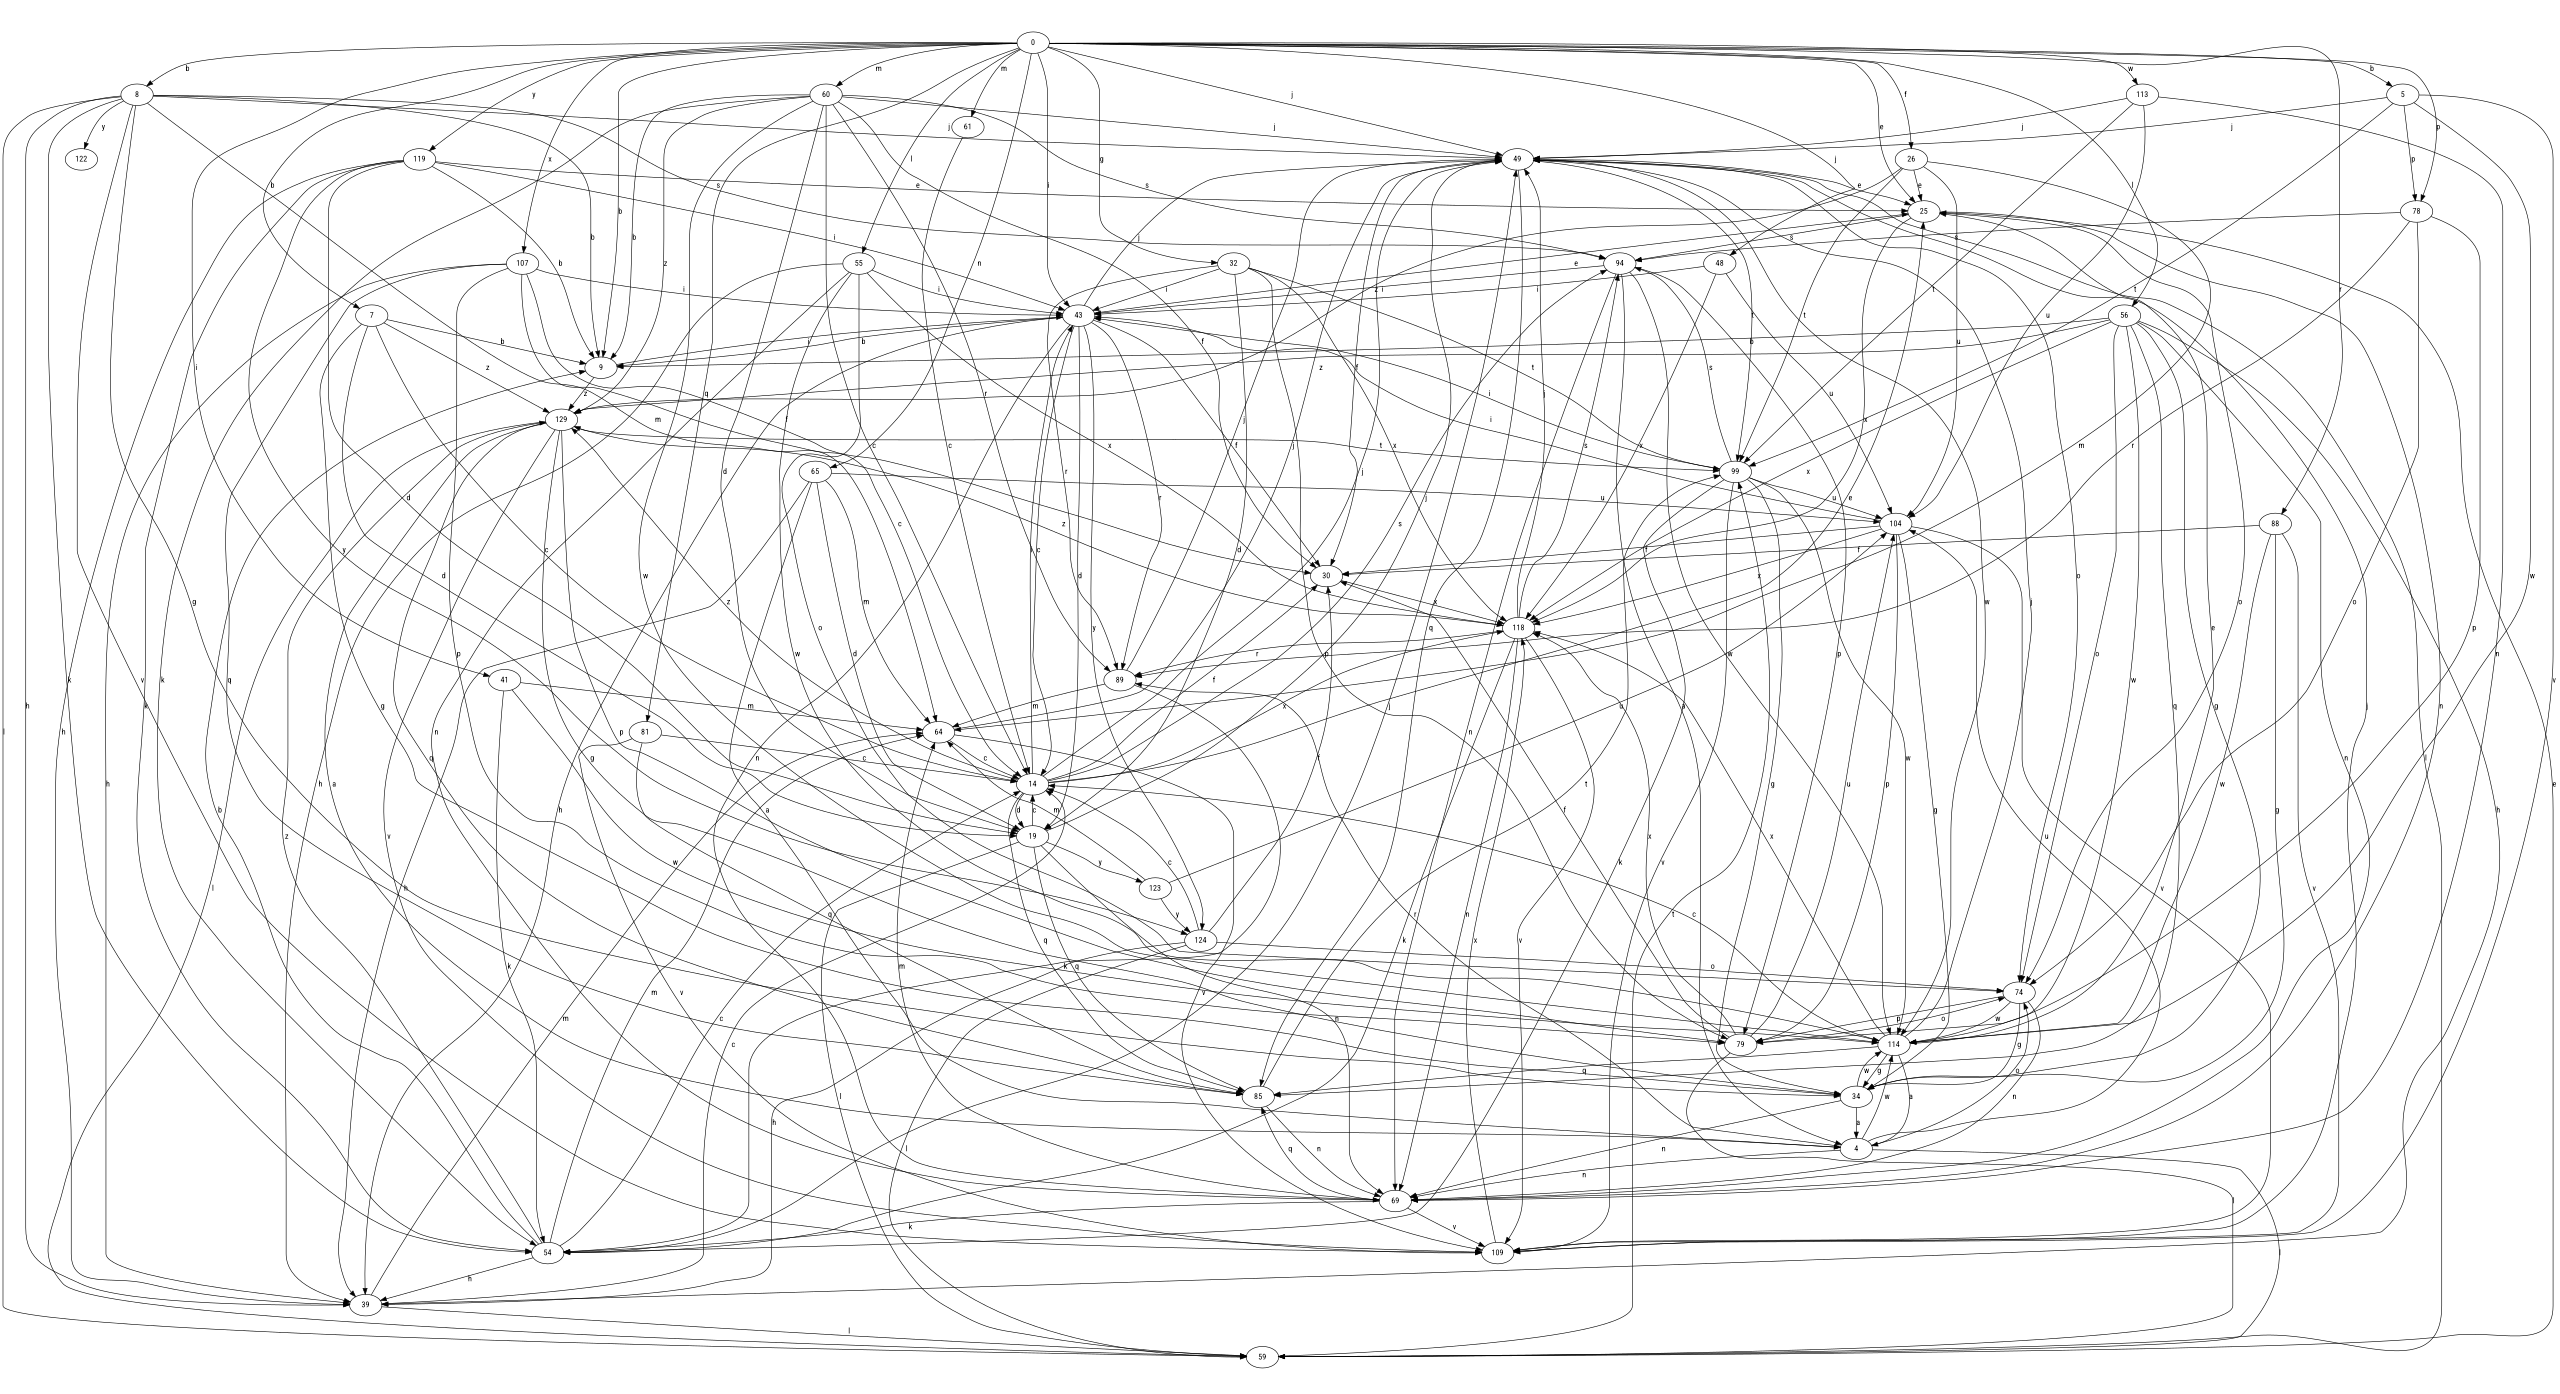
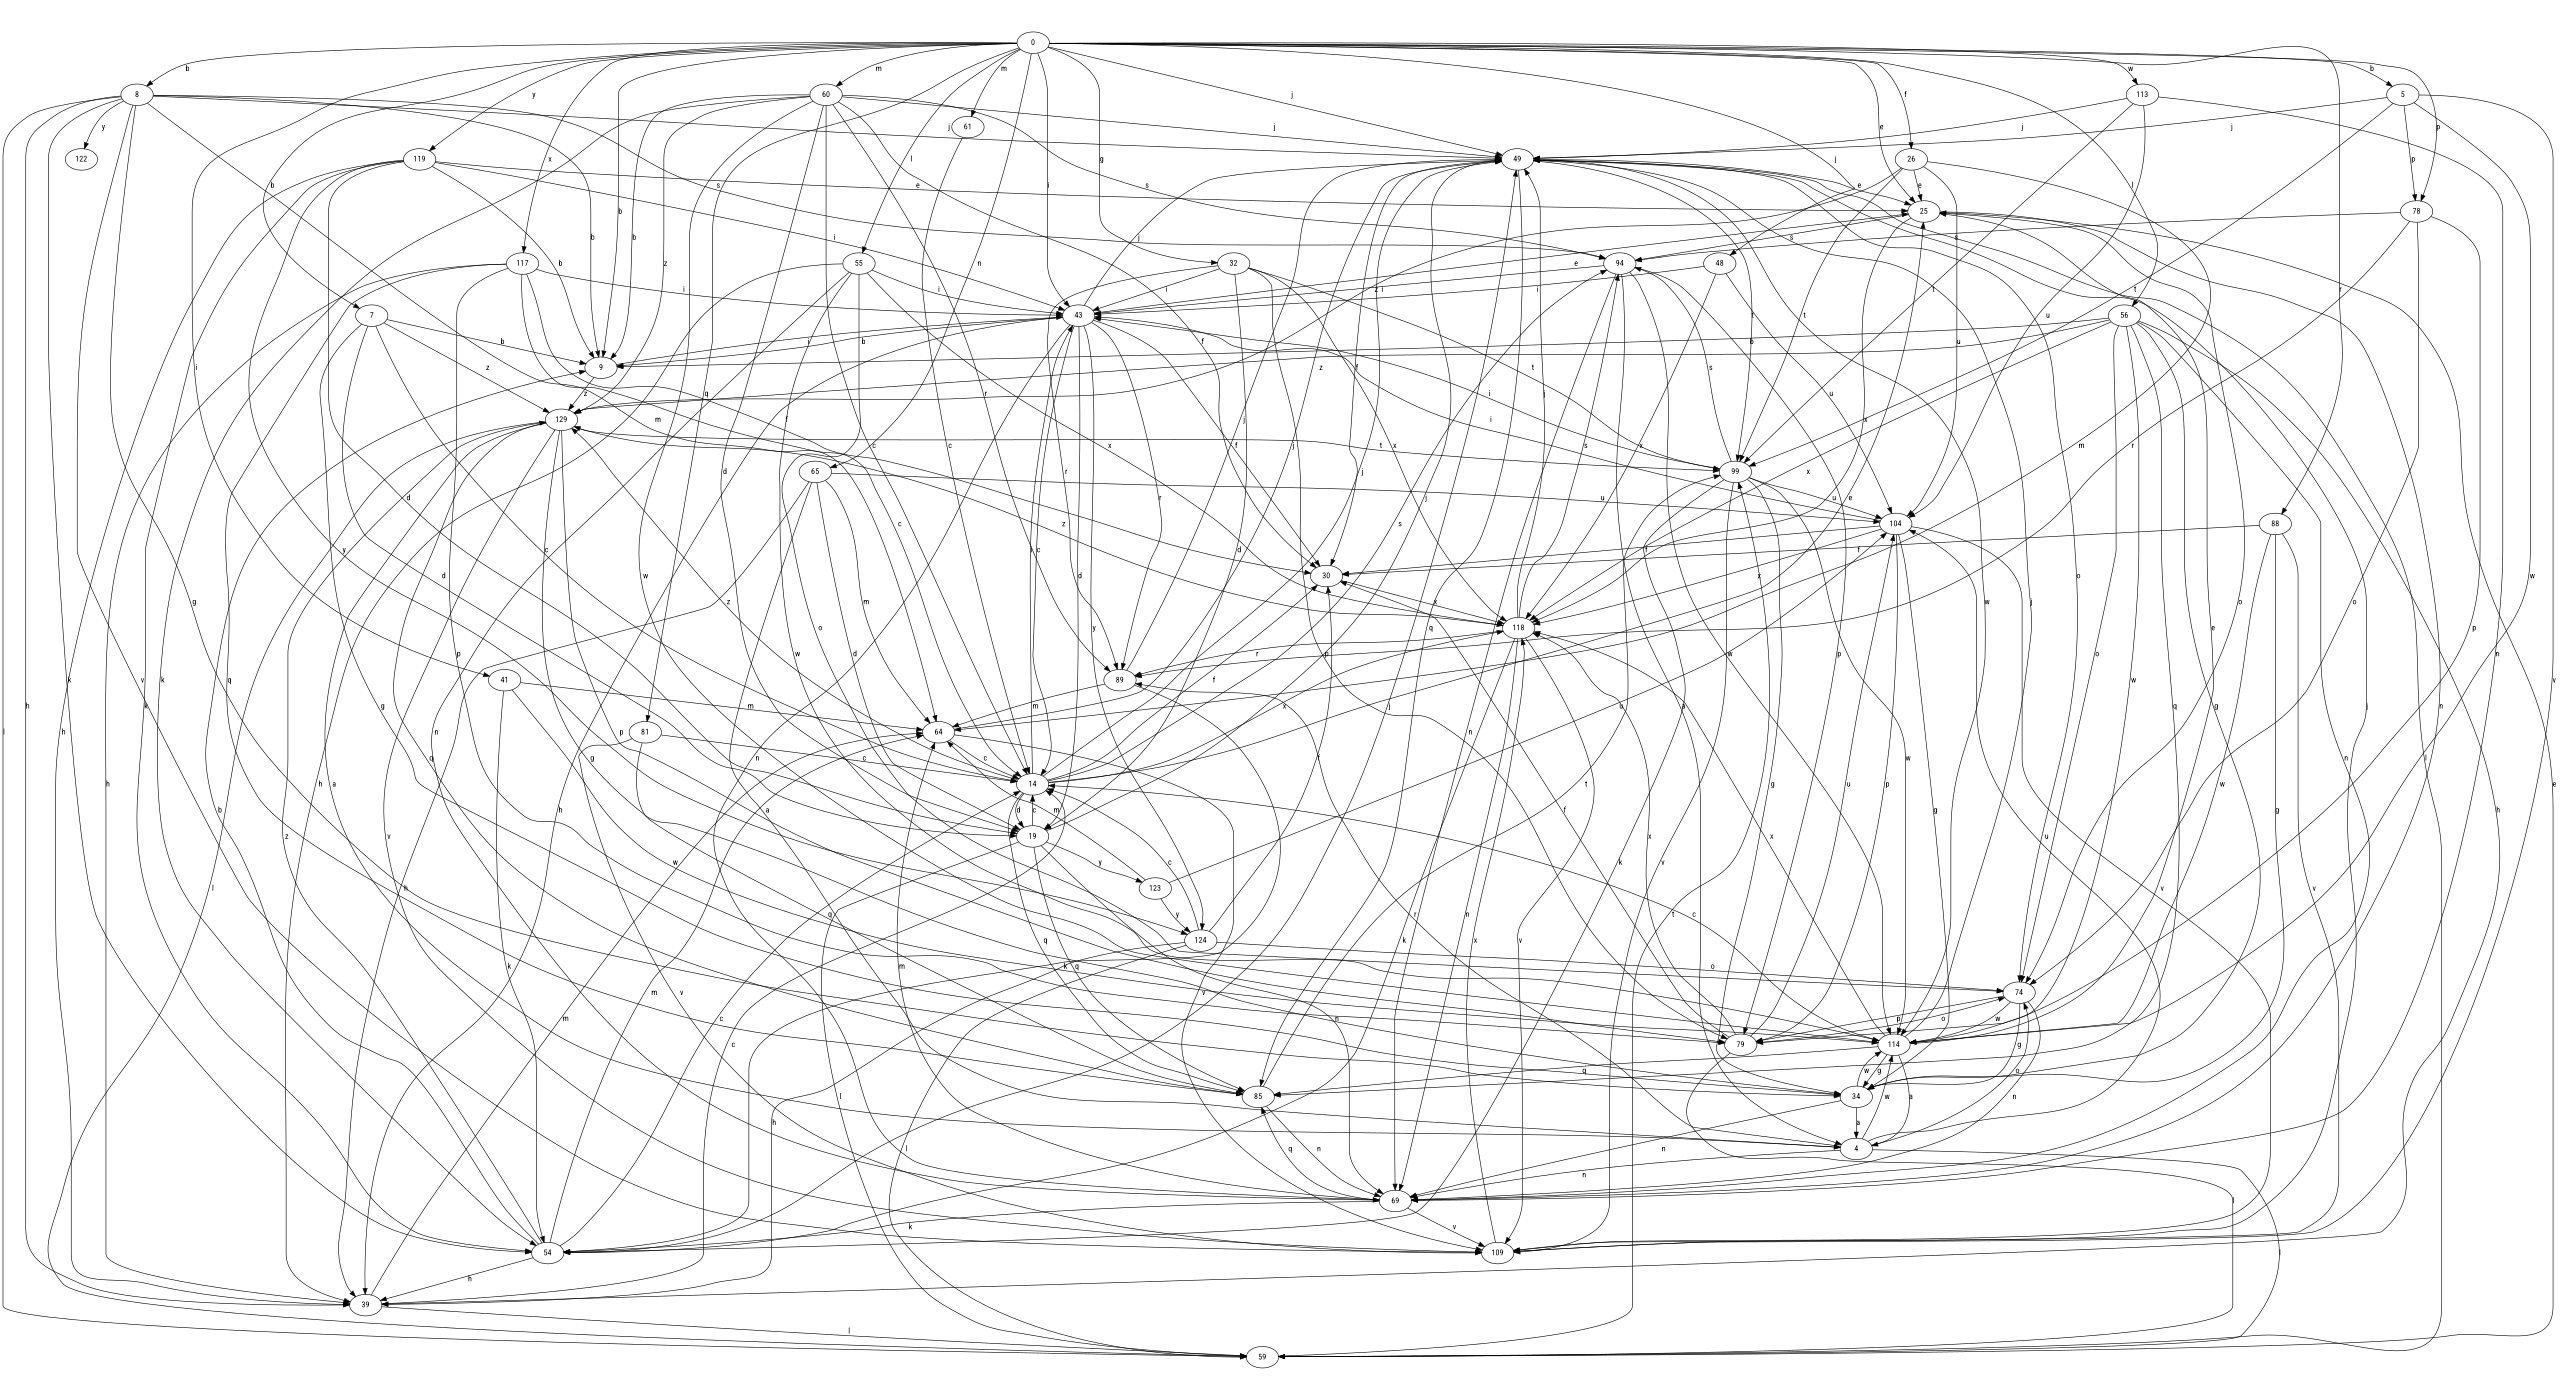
node "107": label "107" -> "117"
